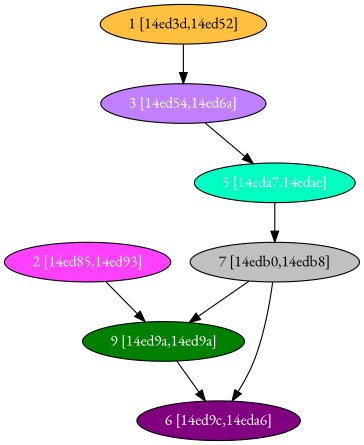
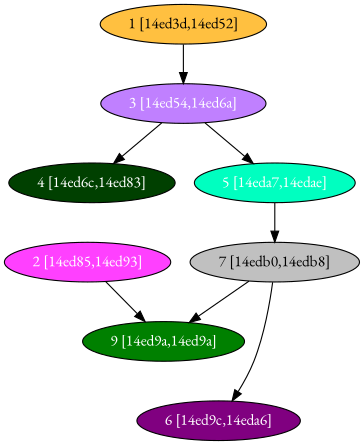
node "4 [14ed6c,14ed83]": added
edge "9 [14ed9a,14ed9a]" -> "6 [14ed9c,14eda6]": removed
